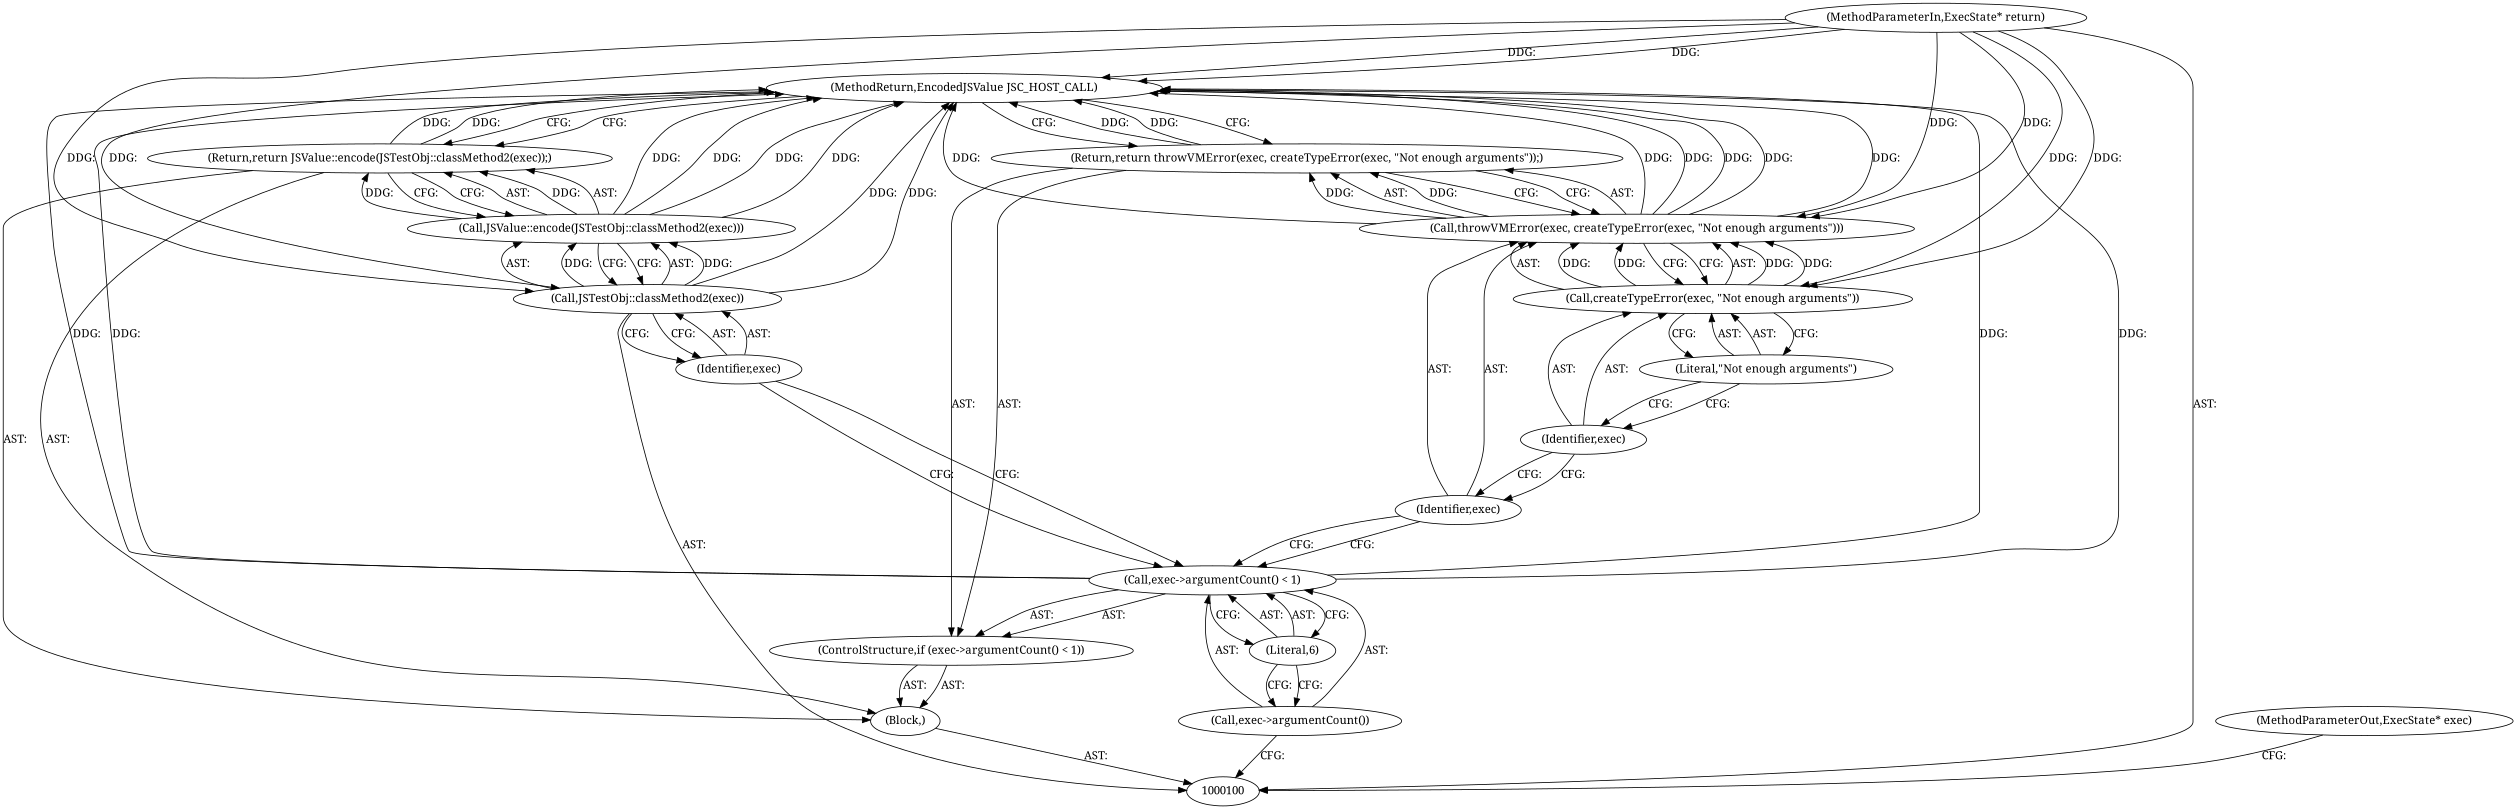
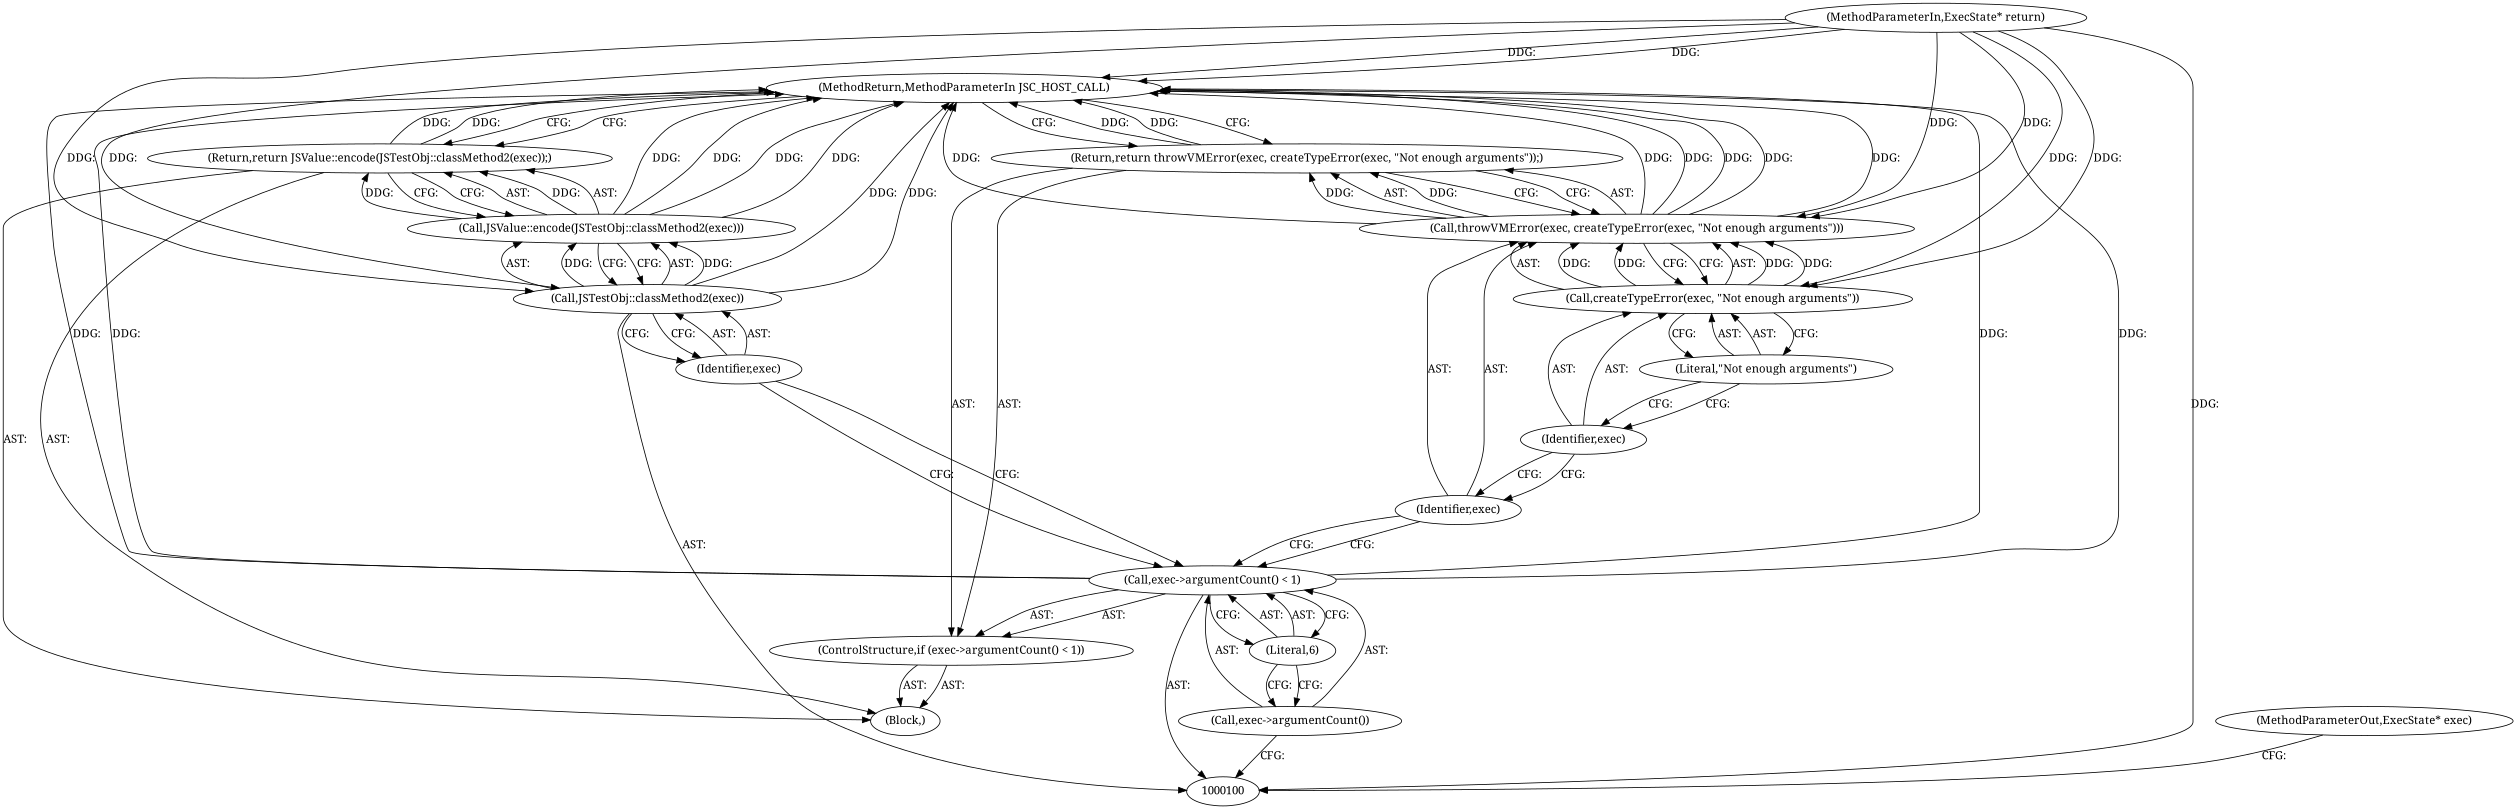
node "(MethodReturn,EncodedJSValue JSC_HOST_CALL)": label "(MethodReturn,EncodedJSValue JSC_HOST_CALL)" -> "(MethodReturn,MethodParameterIn JSC_HOST_CALL)"
edge "(MethodParameterIn,ExecState* return)" -> "1000100": label "AST: " -> "DDG: "
edge "(Block,)" -> "1000100": now "(Call,exec->argumentCount() < 1)" -> "1000100"
